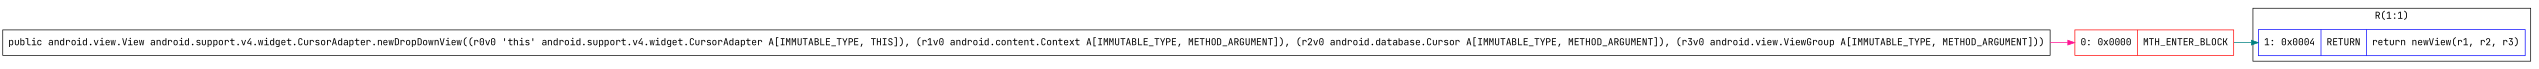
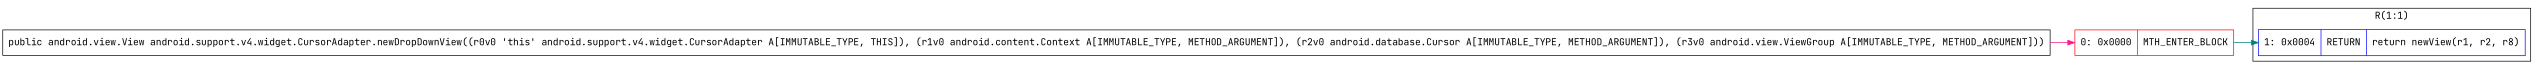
node "1: 0x0004": text "return newView(r1, r2, r3)" -> "return newView(r1, r2, r8)"
